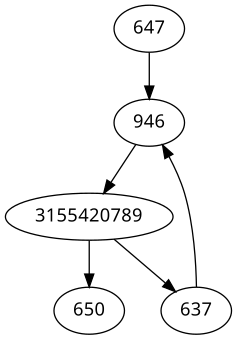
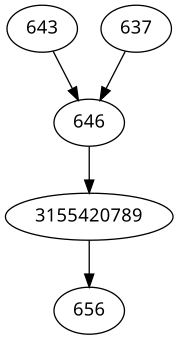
node "647": label "647" -> "643"
node "946": label "946" -> "646"
edge "3155420789" -> "637": removed
node "650": label "650" -> "656"
